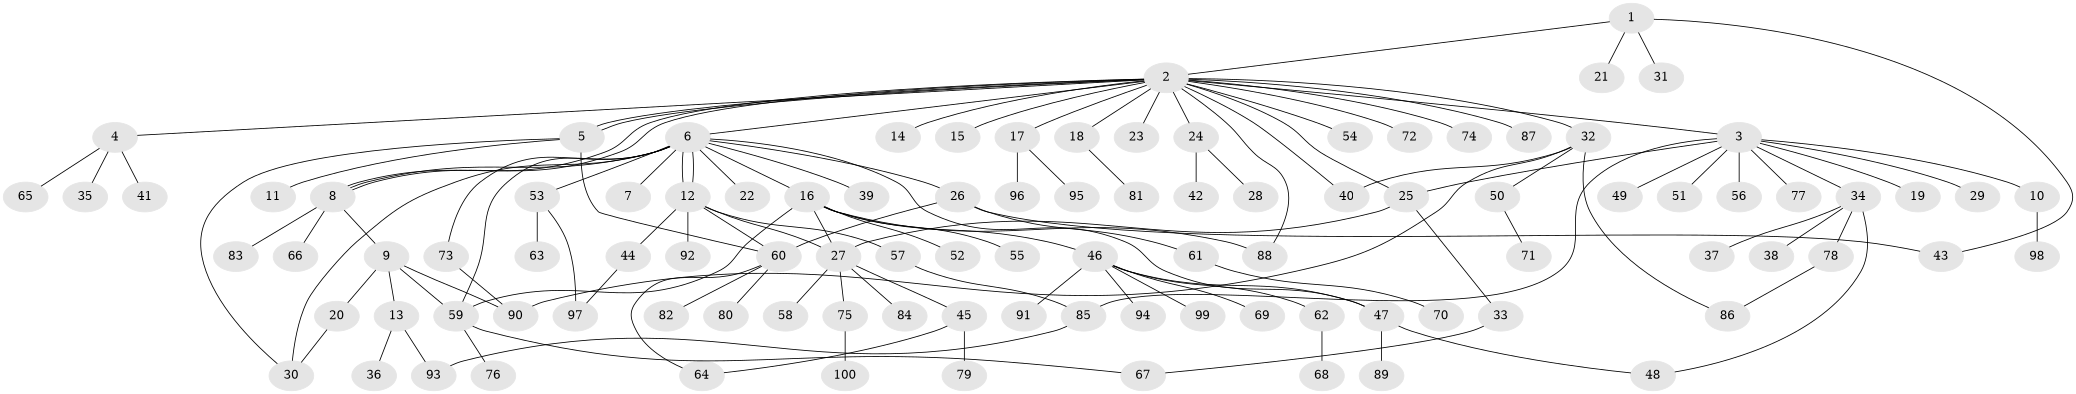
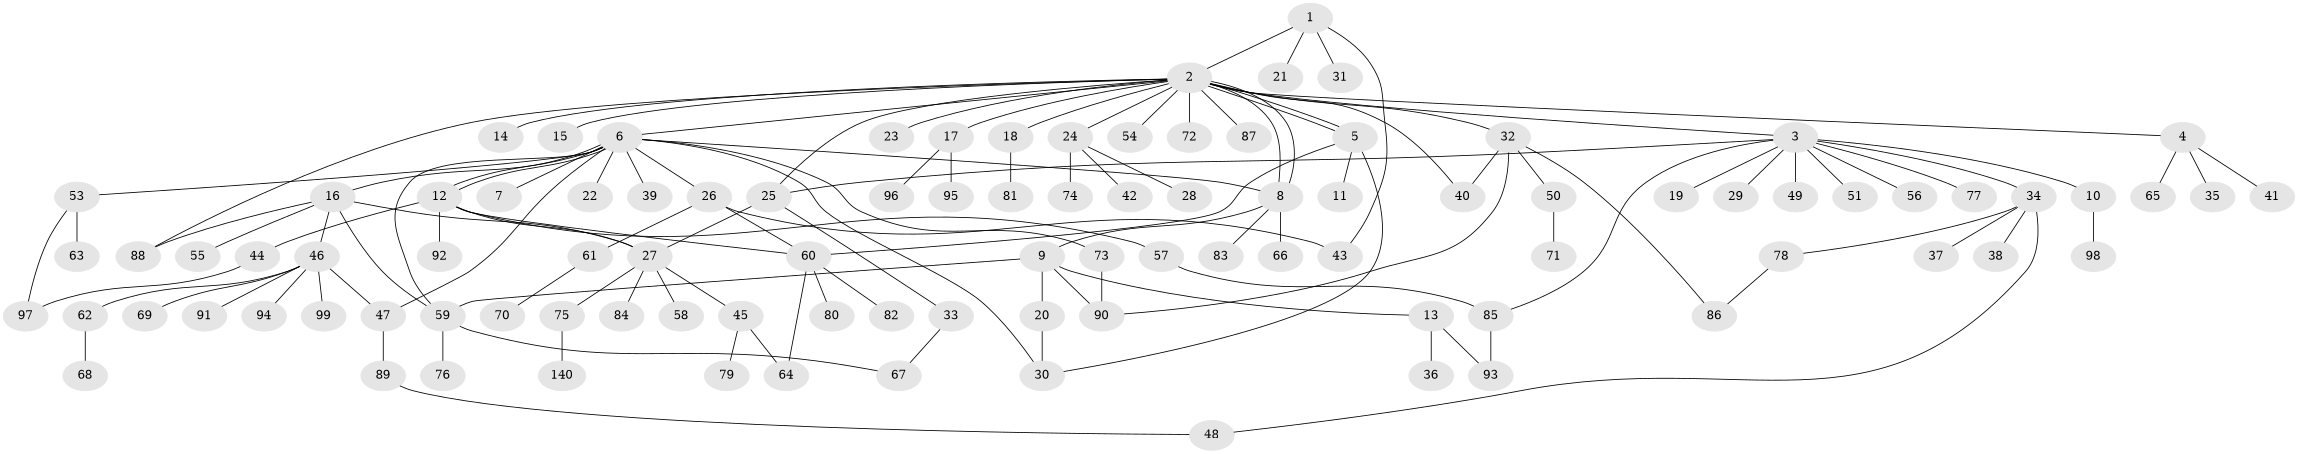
edge "2" -- "74": now "24" -- "74"
node "52": removed
edge "47" -- "48": now "89" -- "48"
node "100": label "100" -> "140"
